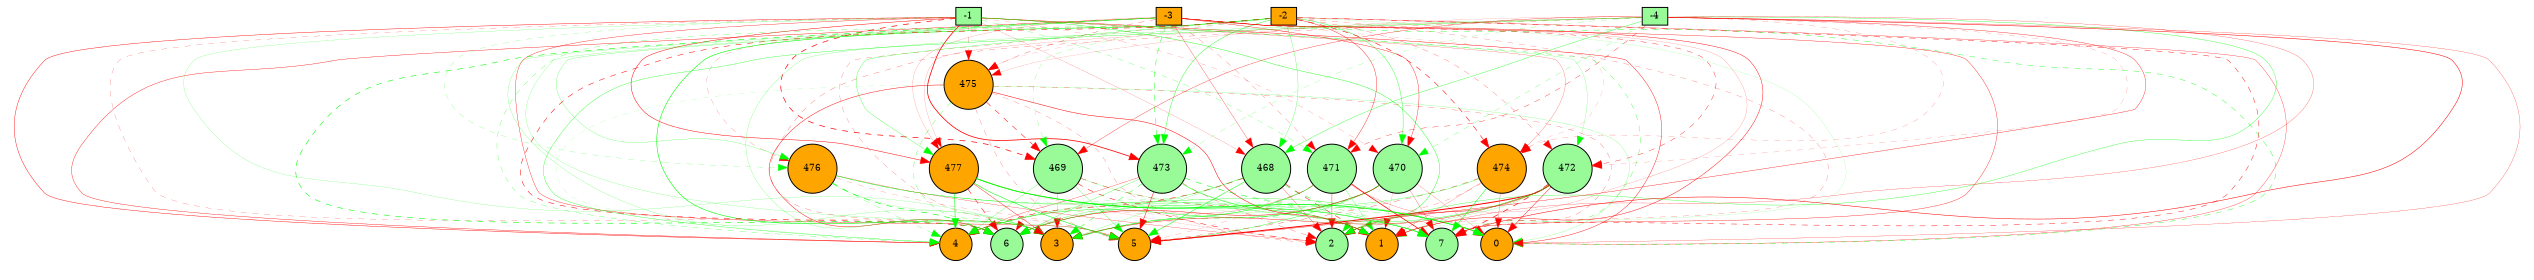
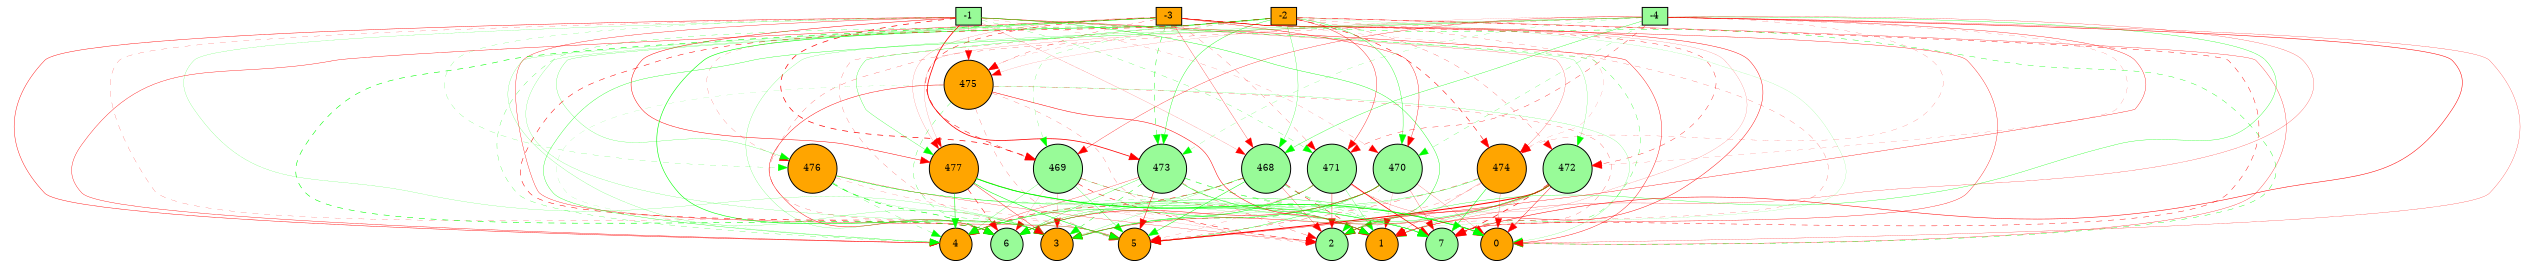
edge "475" -> "469": now "-3" -> "469"
